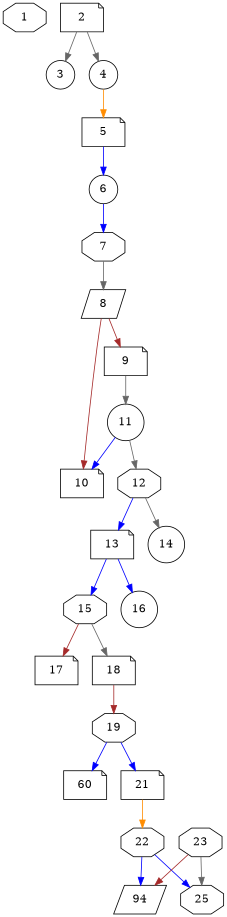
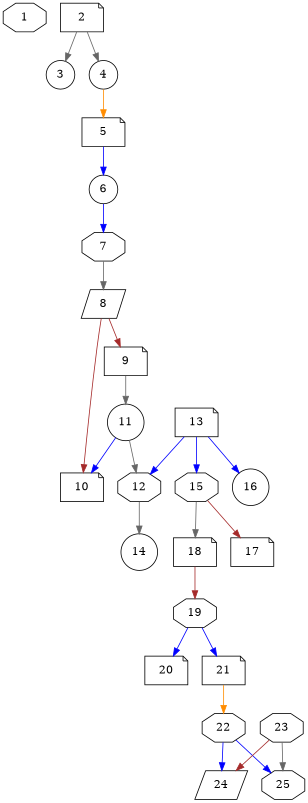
edge "12" -> "13": reversed
node "60": label "60" -> "20"
node "94": label "94" -> "24"
